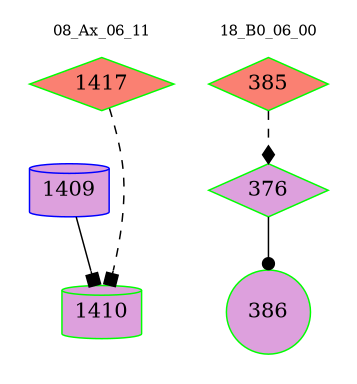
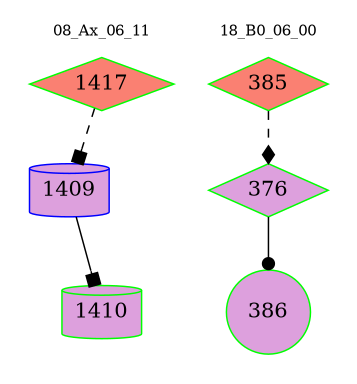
edge "1417" -> "1410": now "1417" -> "1409"
